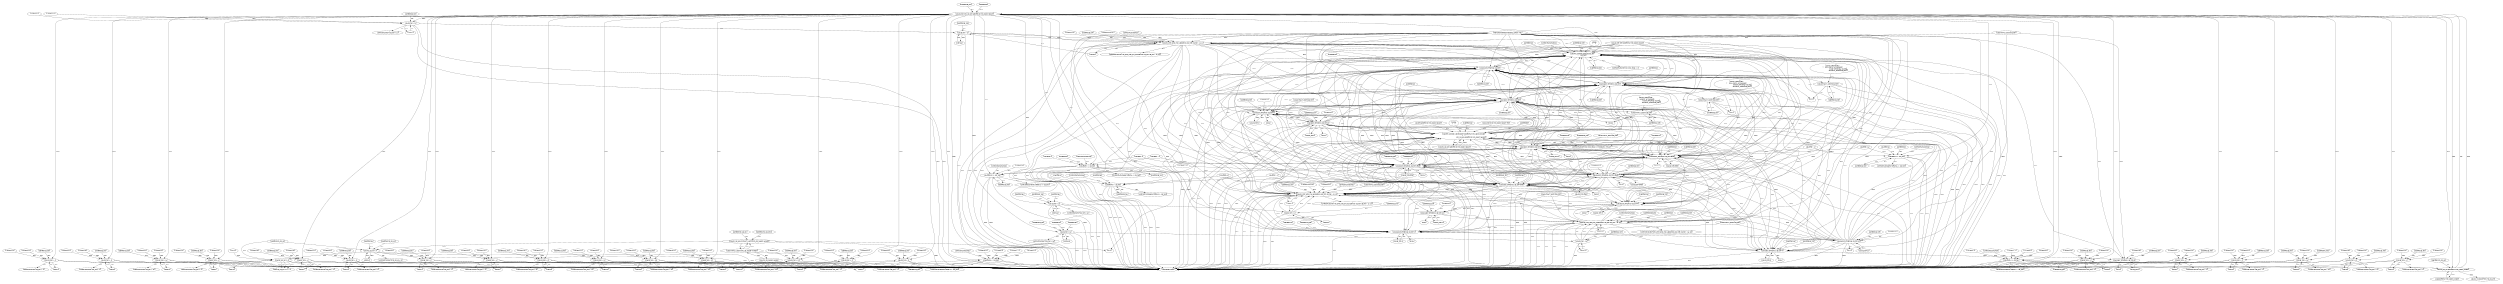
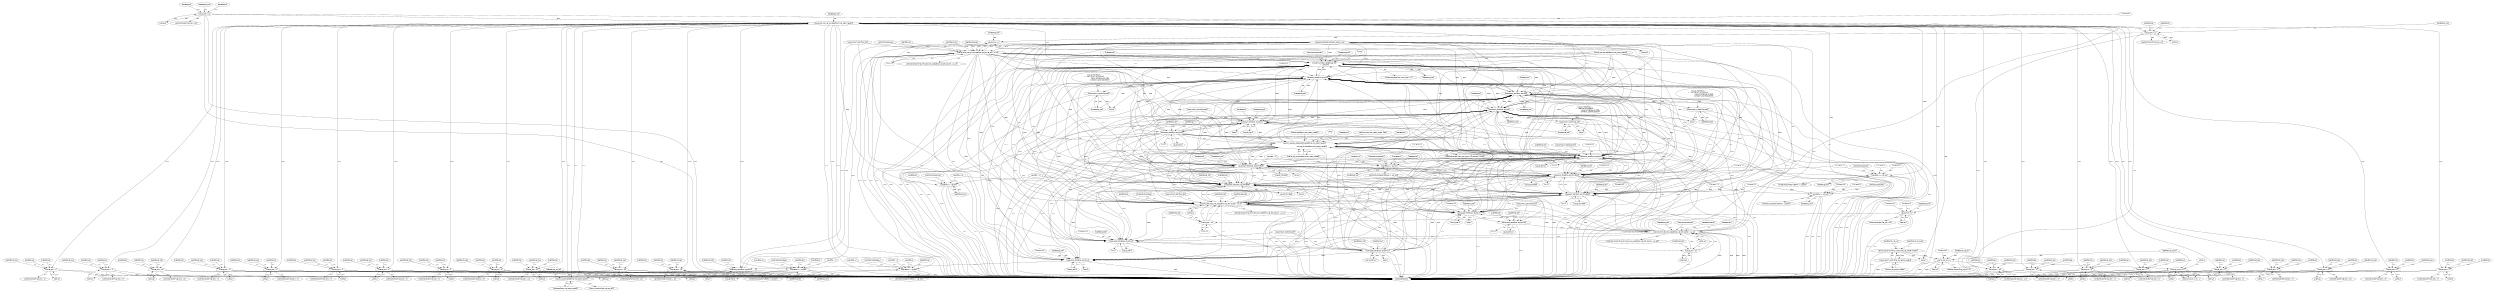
edge "(MethodParameterIn,netdissect_options *ndo)" -> "(Call,ipaddr_string(ndo, obj_tptr+12))": added, label "DDG:"
edge "(Call,obj_tlen=lmp_obj_len-sizeof(struct lmp_object_header))" -> "(Call,obj_tlen < 36)": reversed
node "(ControlStructure,while (offset+20 <= obj_tlen))": removed
